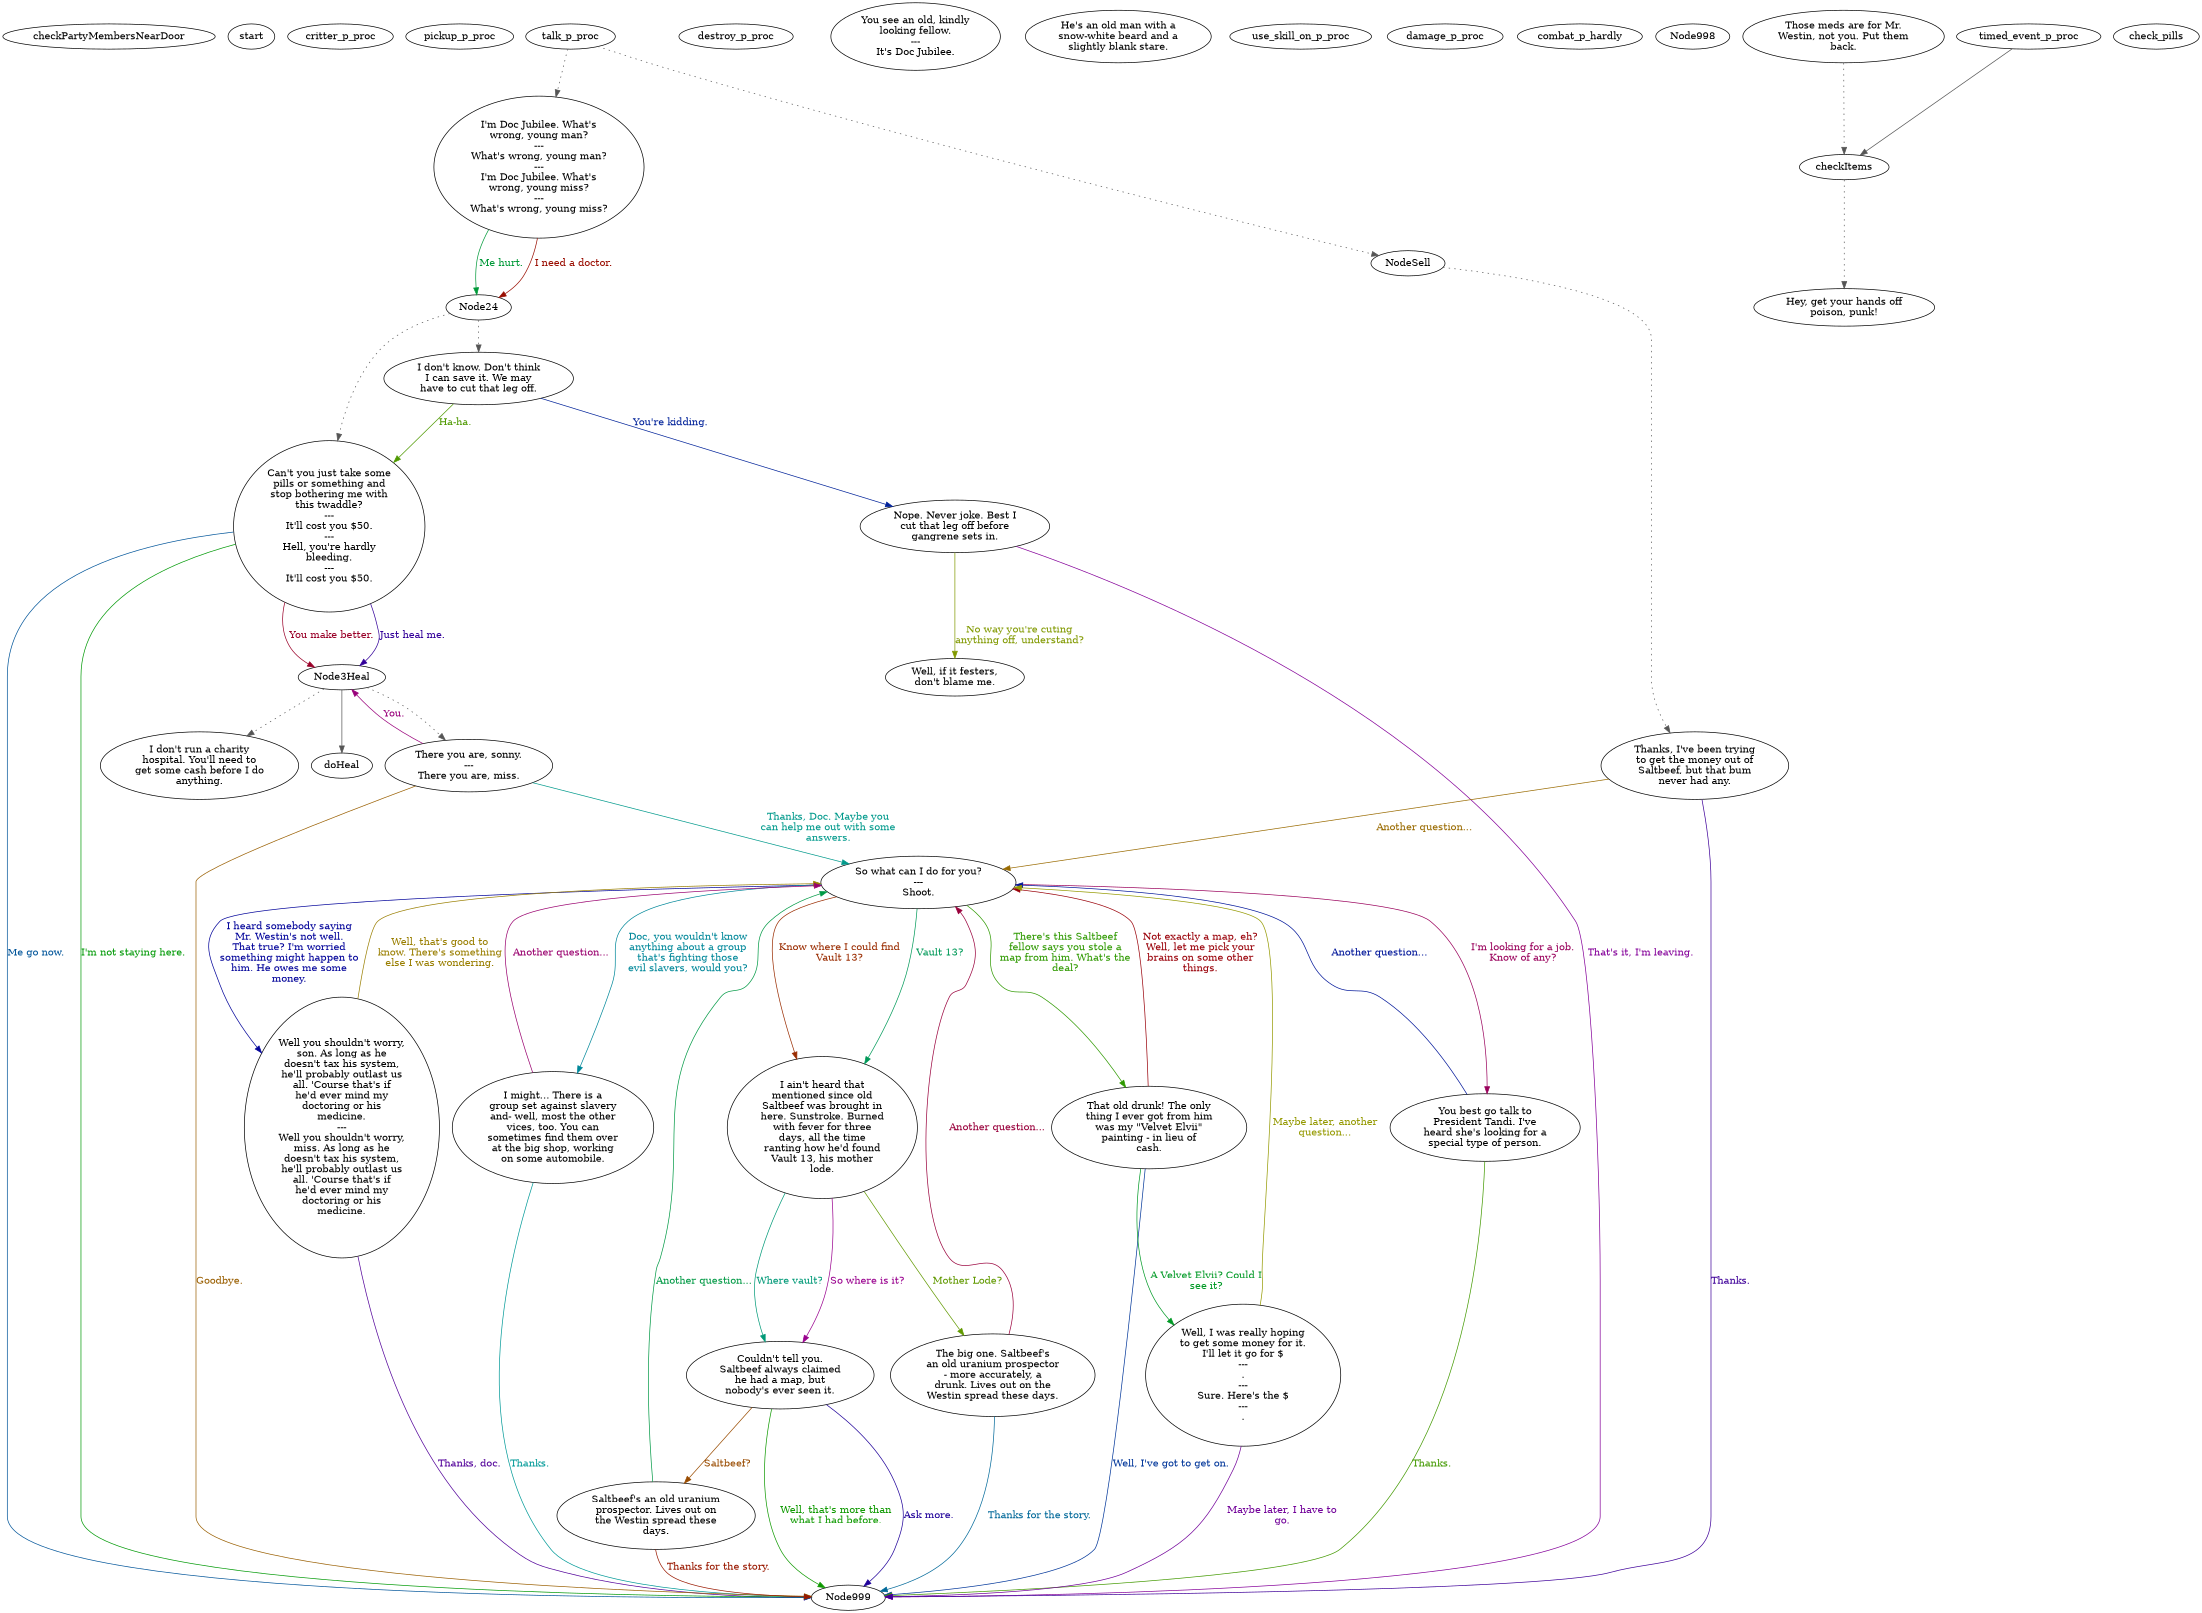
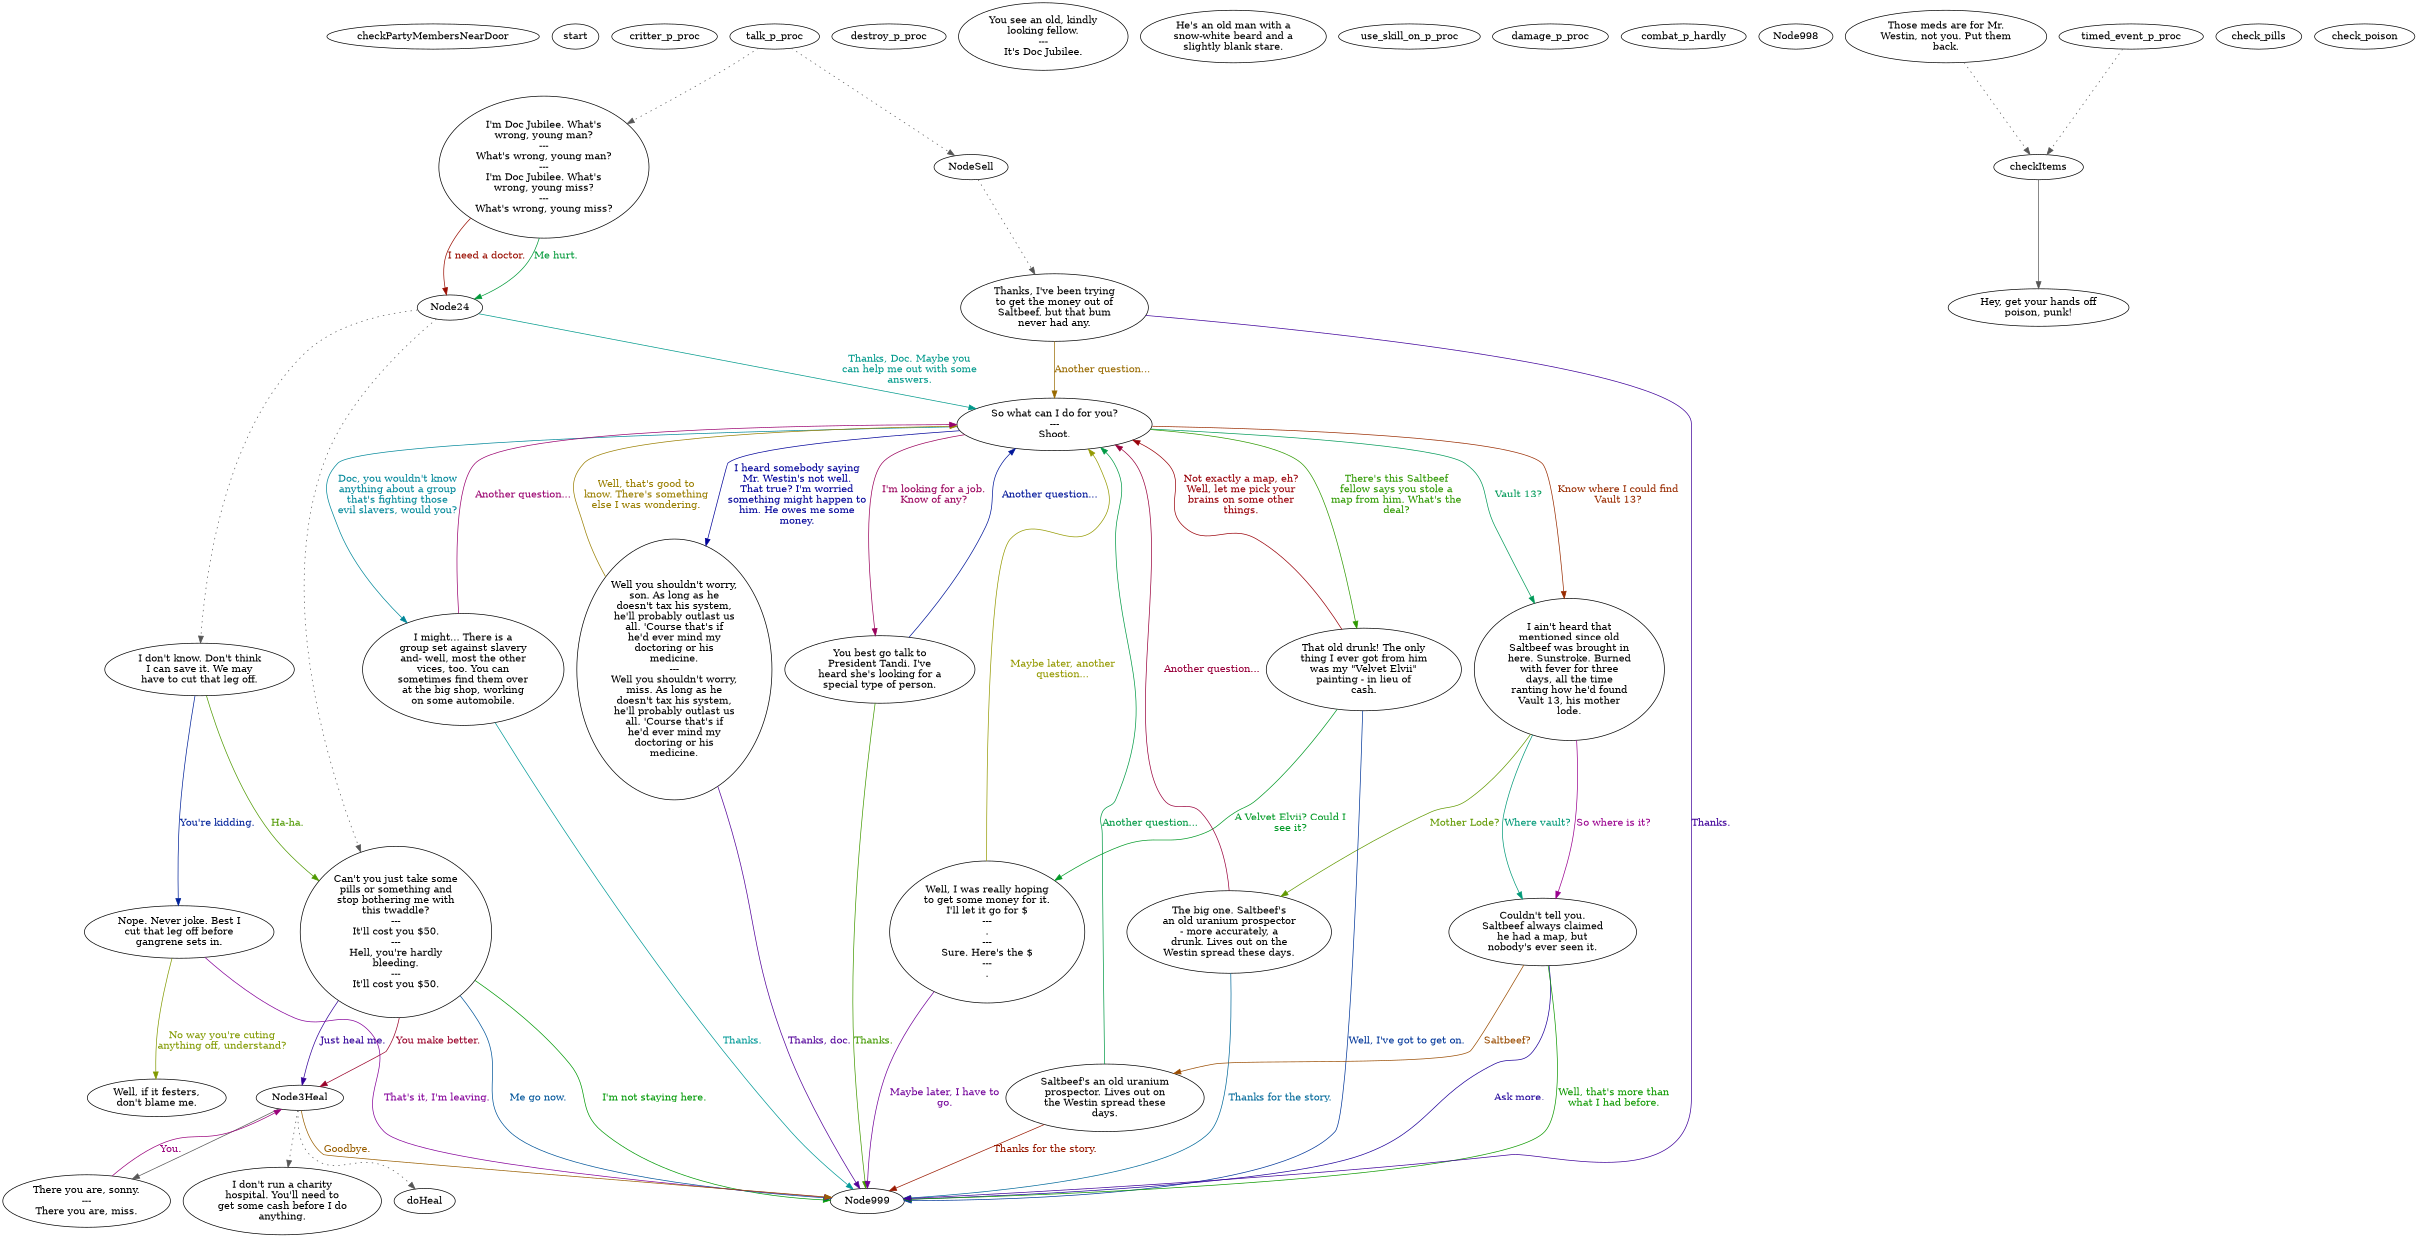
node "pickup_p_proc": removed
node "check_poison": added
edge "timed_event_p_proc" -> "checkItems": style solid -> dotted
edge "checkItems" -> "Hey, get your hands off poison, punk!": style dotted -> solid
edge "Node3Heal" -> "There you are, sonny. --- There you are, miss.": style dotted -> solid
edge "Node3Heal" -> "doHeal": style solid -> dotted
edge "There you are, sonny. --- There you are, miss." -> "So what can I do for you? --- Shoot.": now "Node24" -> "So what can I do for you? --- Shoot."
edge "There you are, sonny. --- There you are, miss." -> "Node999": now "Node3Heal" -> "Node999"
